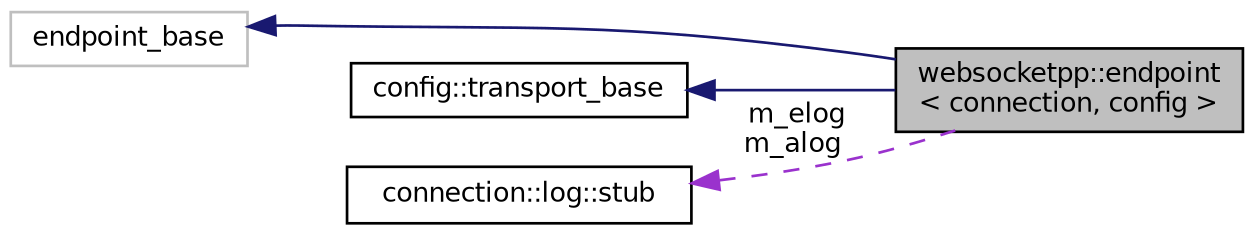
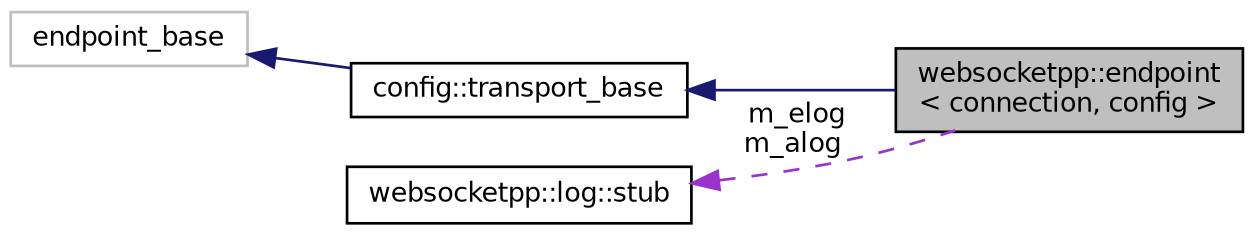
edge "websocketpp::endpoint < connection, config >" -> "endpoint_base": now "config::transport_base" -> "endpoint_base"
node "connection::log::stub": label "connection::log::stub" -> "websocketpp::log::stub"
